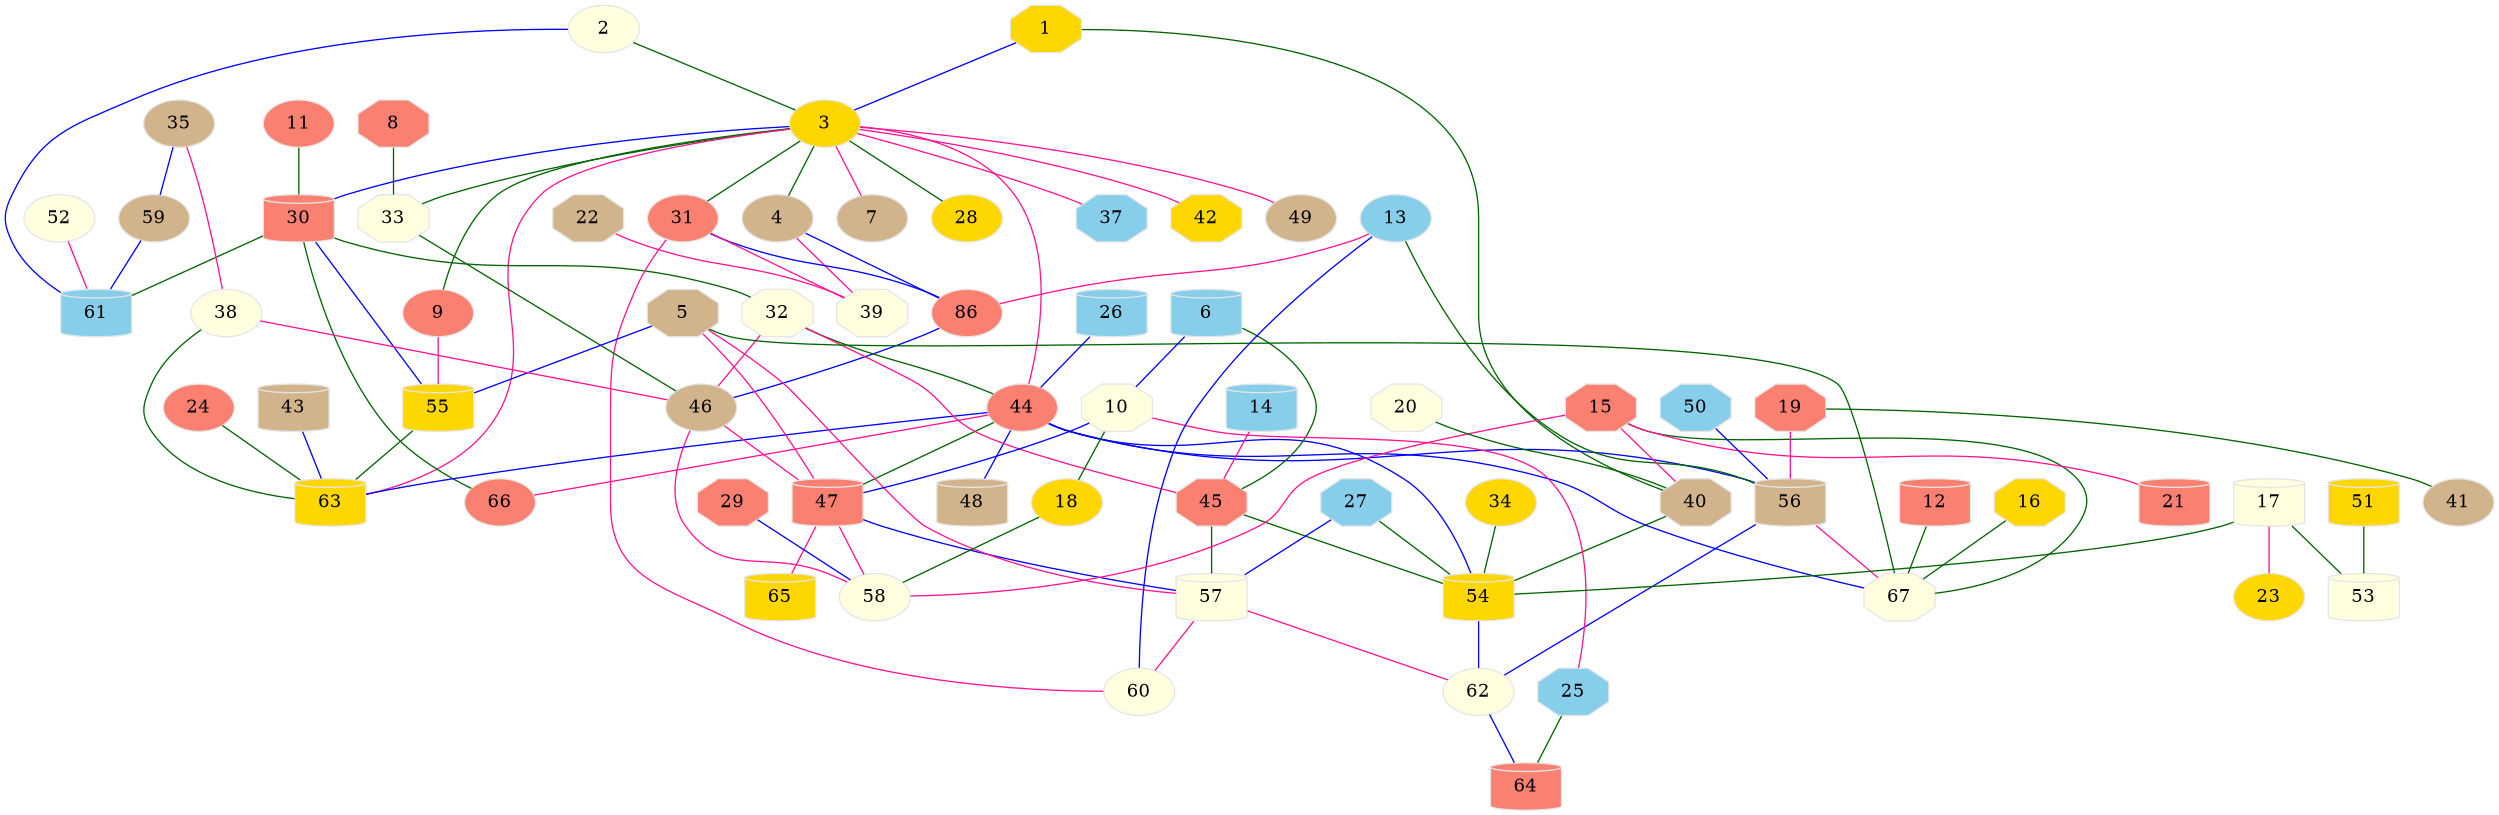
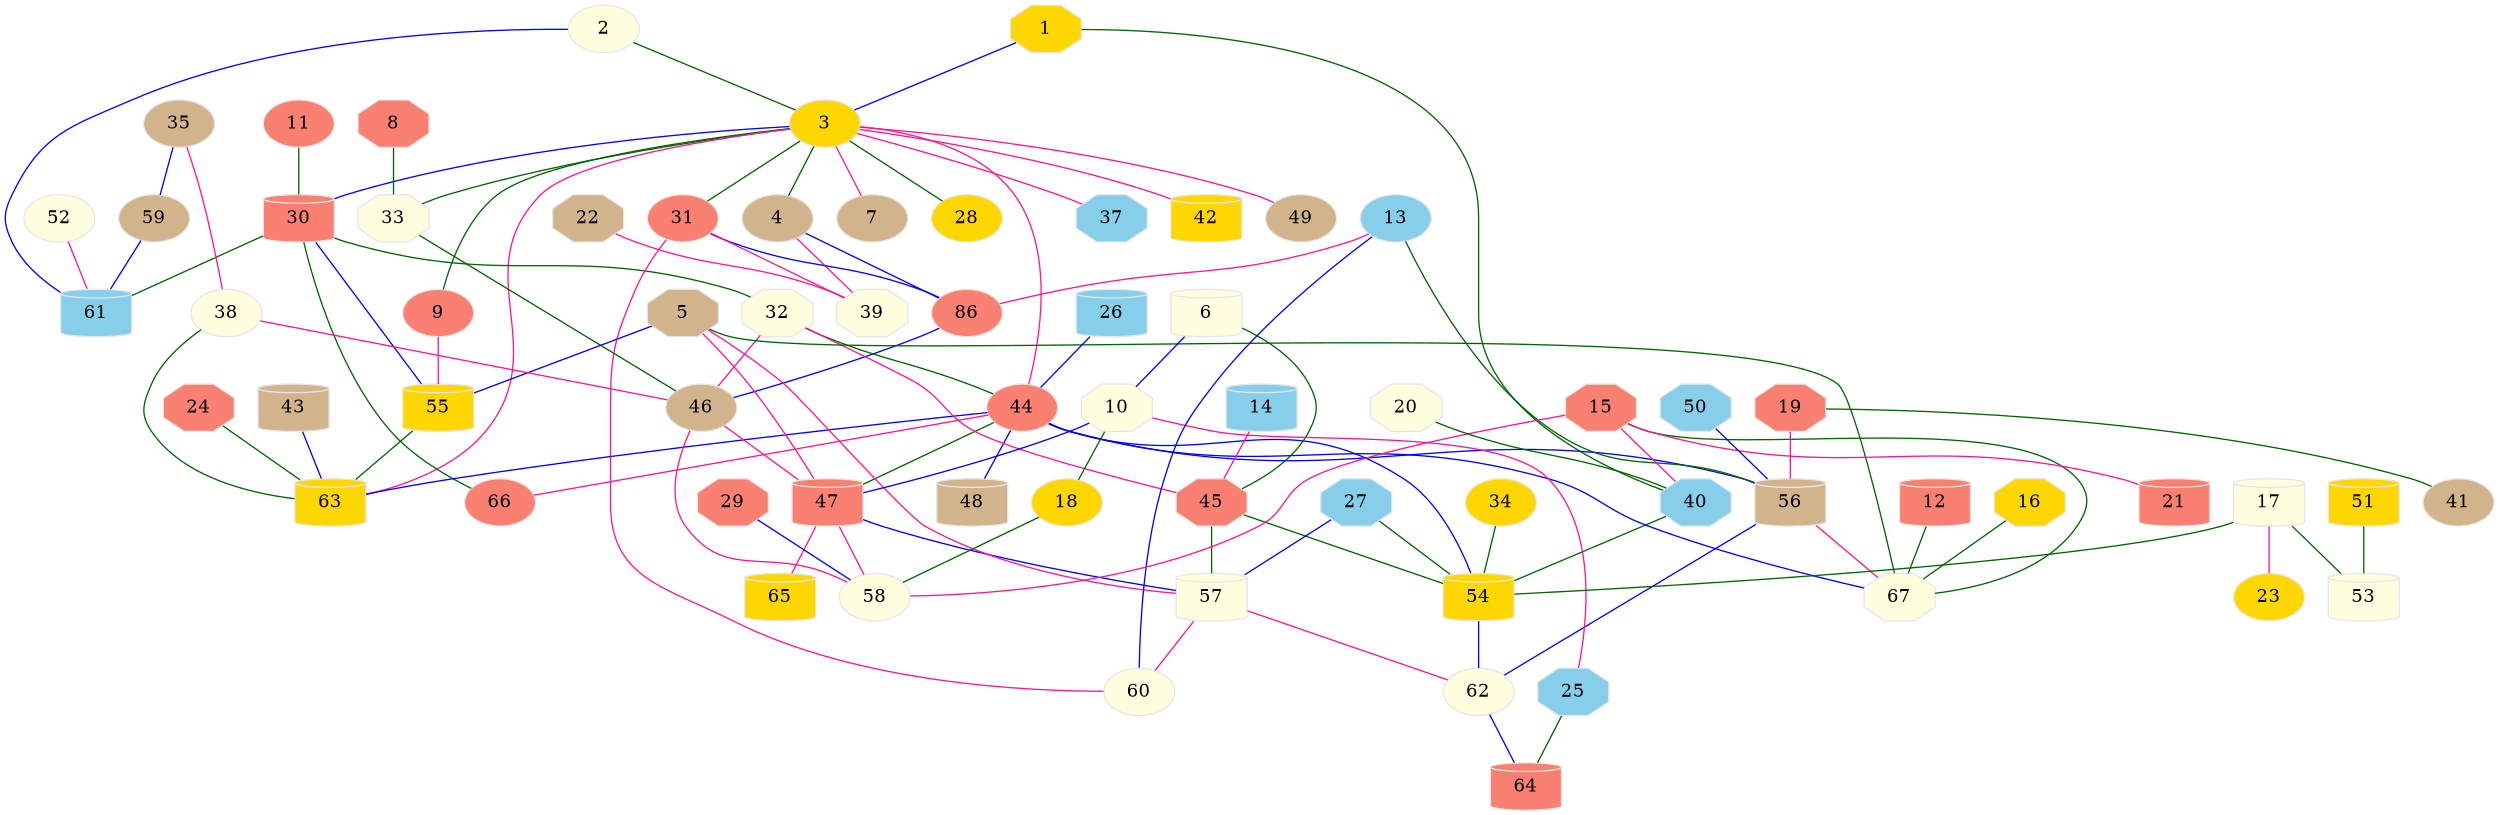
node "42": shape octagon -> cylinder
node "6": fillcolor skyblue -> lightyellow
node "24": shape ellipse -> octagon
node "40": fillcolor tan -> skyblue
